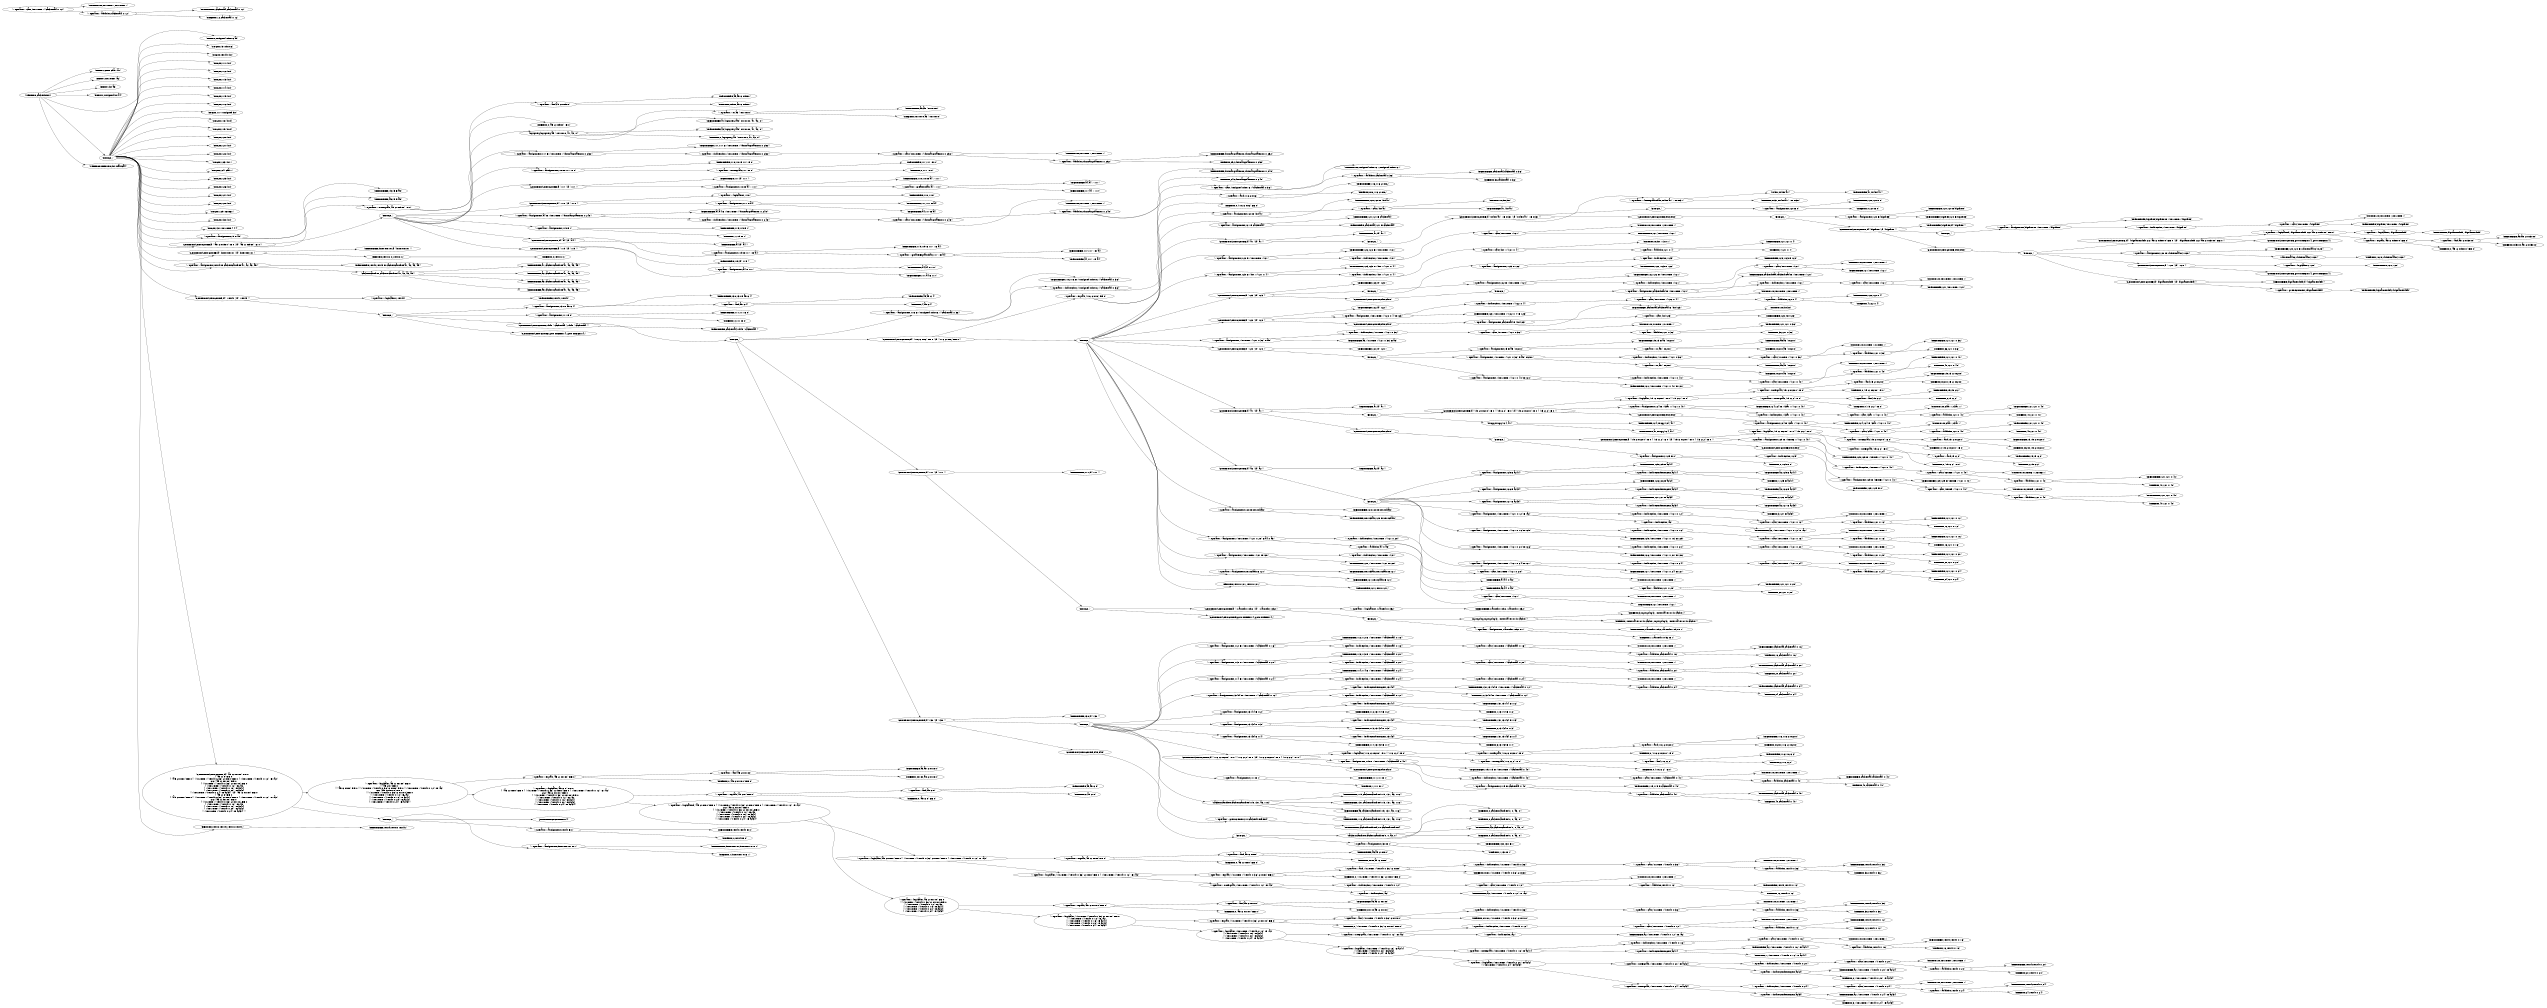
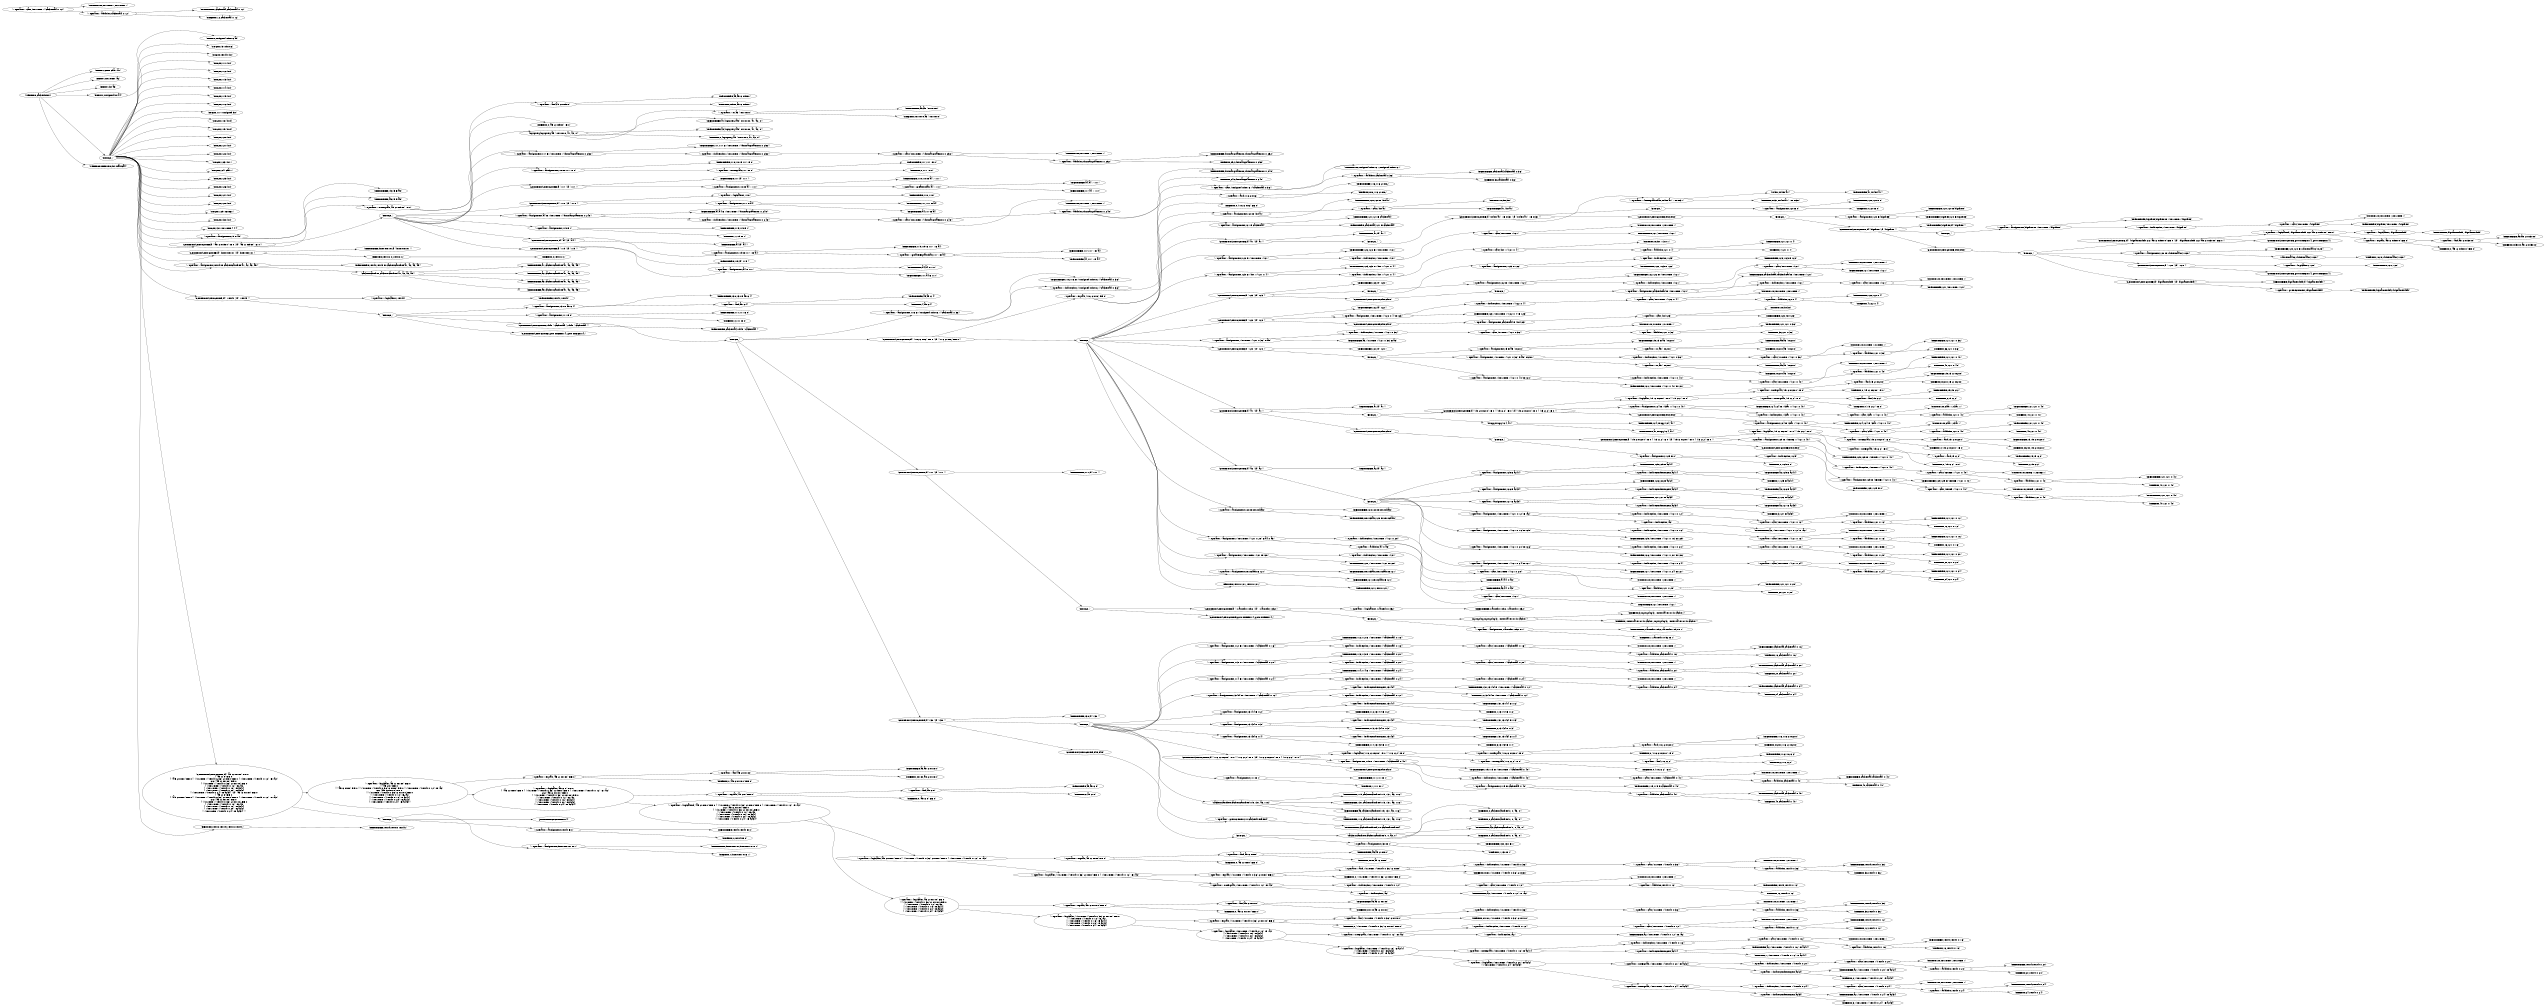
edge "(METHOD,cache_insert)" -> "(PARAM,unsigned __int16 a5)": now "(PARAM,unsigned int a4)" -> "(PARAM,unsigned __int16 a5)"
node "(IDENTIFIER,cache_tail,cache_tail = (int)v23)": removed
edge "(IDENTIFIER,a3,a4 + a3)" -> "(<operator>.addition,v21 + 28)": now "(<operator>.cast,(_DWORD *)(v21 + 28))" -> "(<operator>.addition,v21 + 28)"
edge "(<operator>.indirectIndexAccess,v31[3])" -> "(LITERAL,3,v31[3] = v14)": now "(IDENTIFIER,v14,v31[3] = v14)" -> "(LITERAL,3,v31[3] = v14)"
